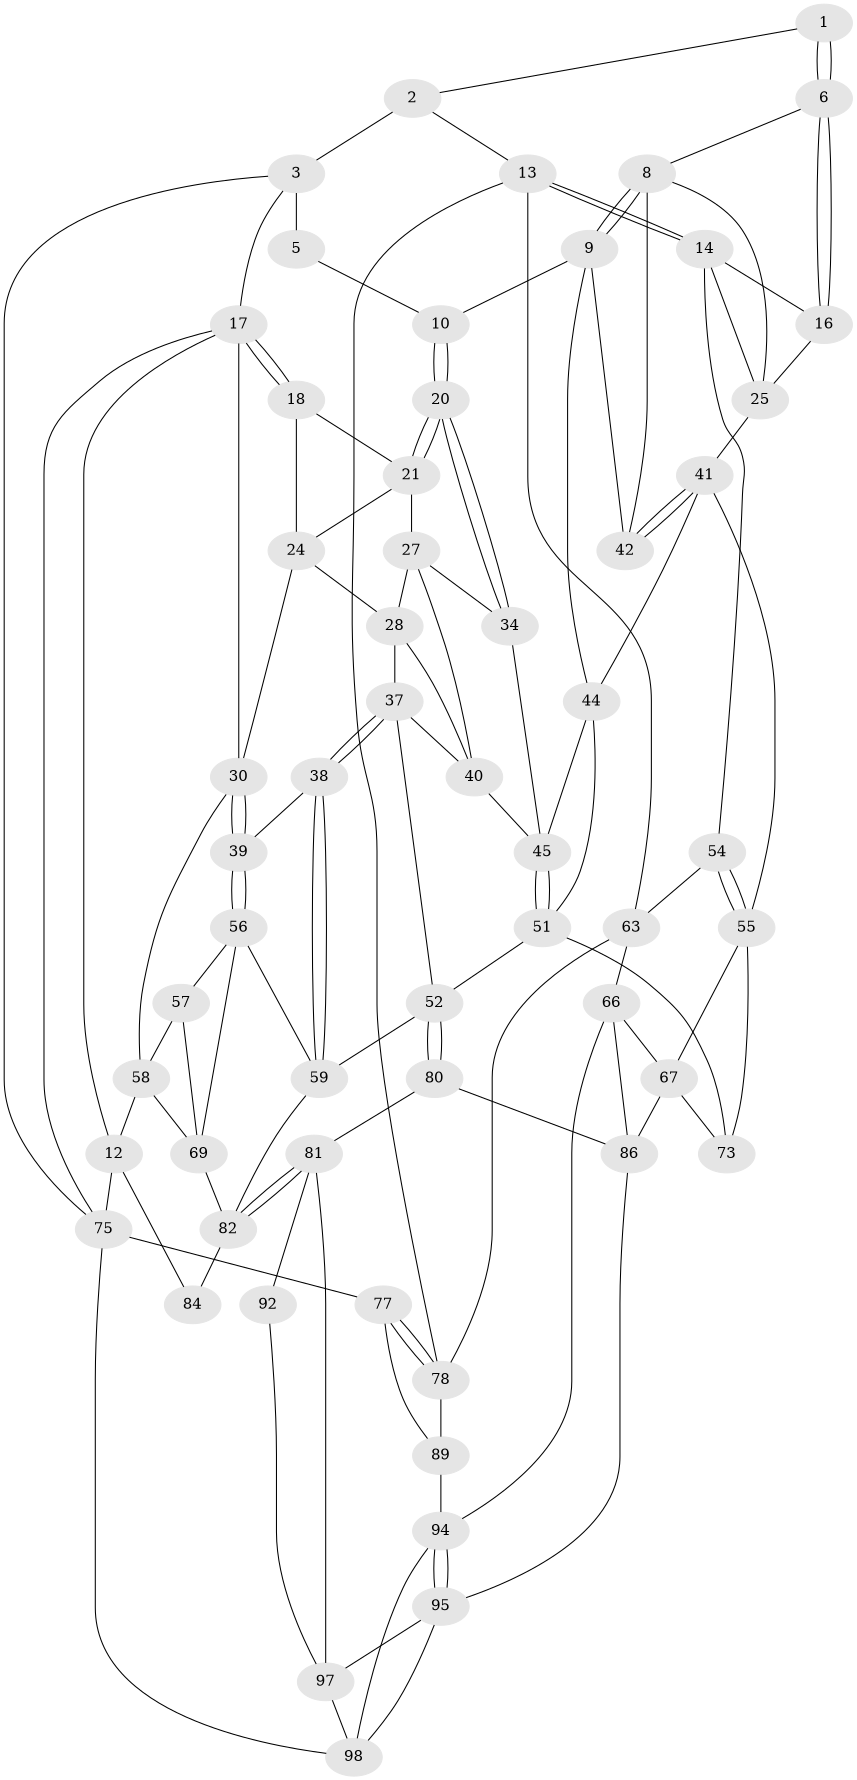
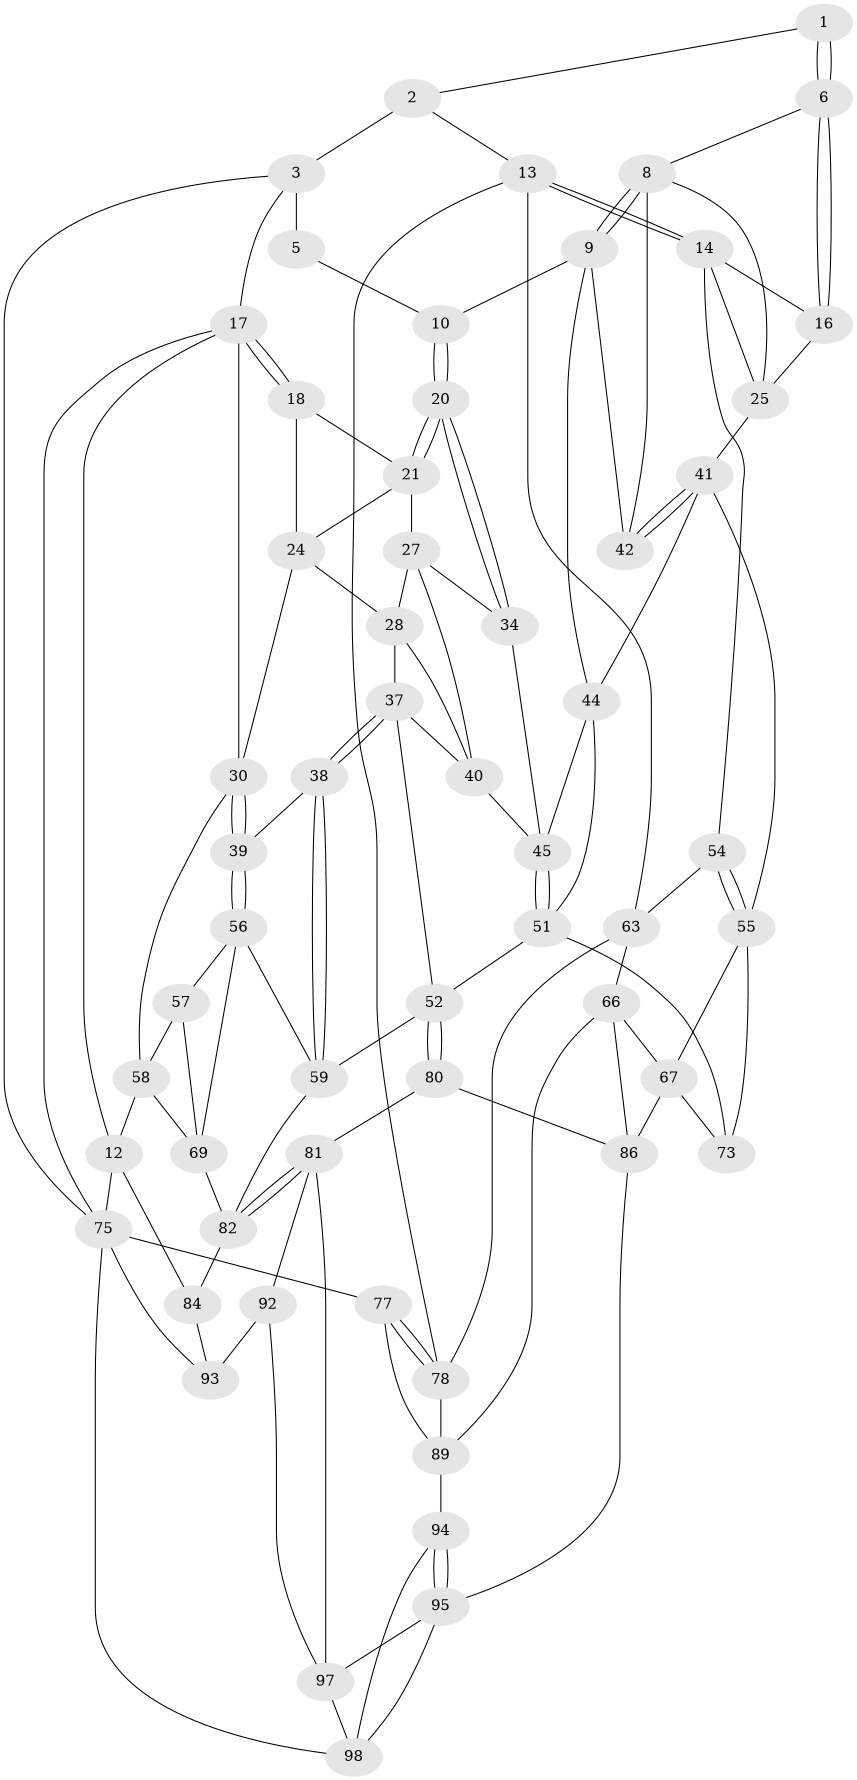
edge "66" -- "94": now "66" -- "89"
node "93": added
